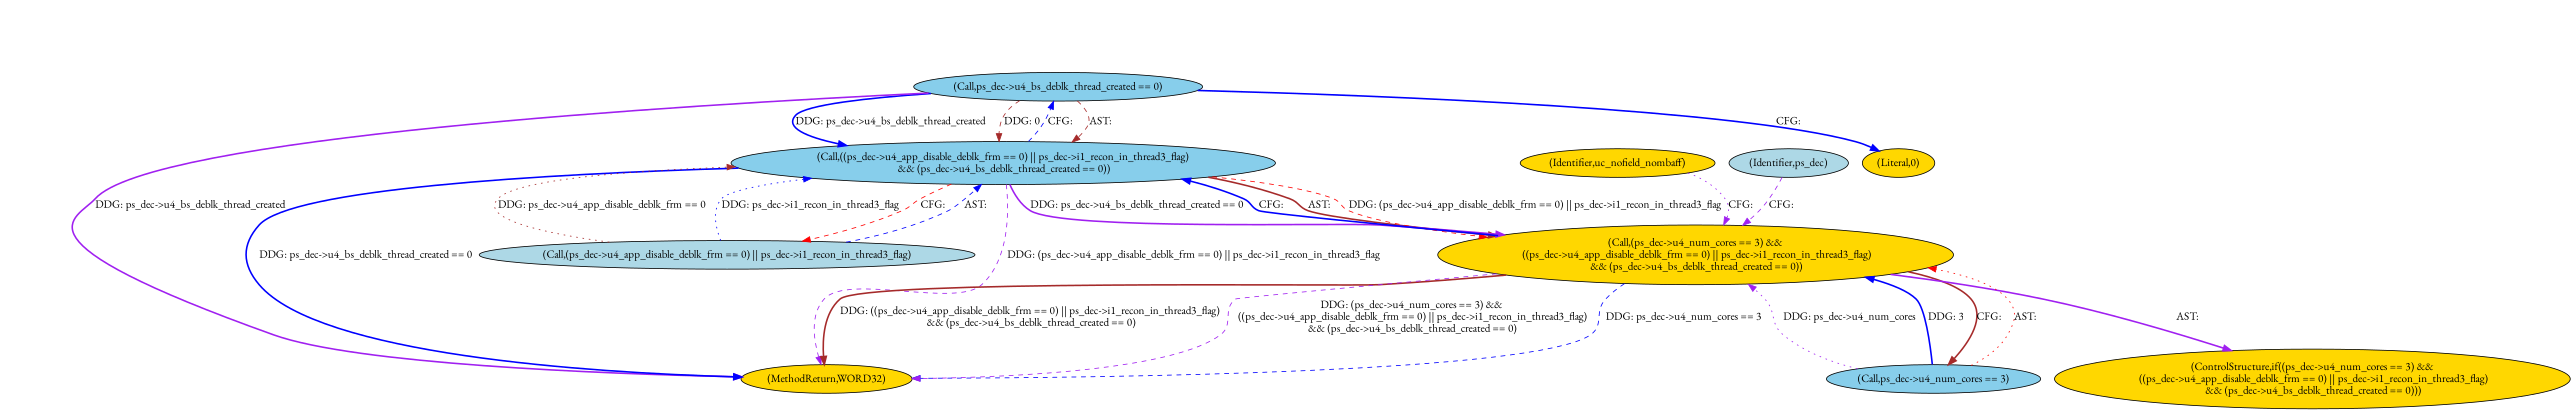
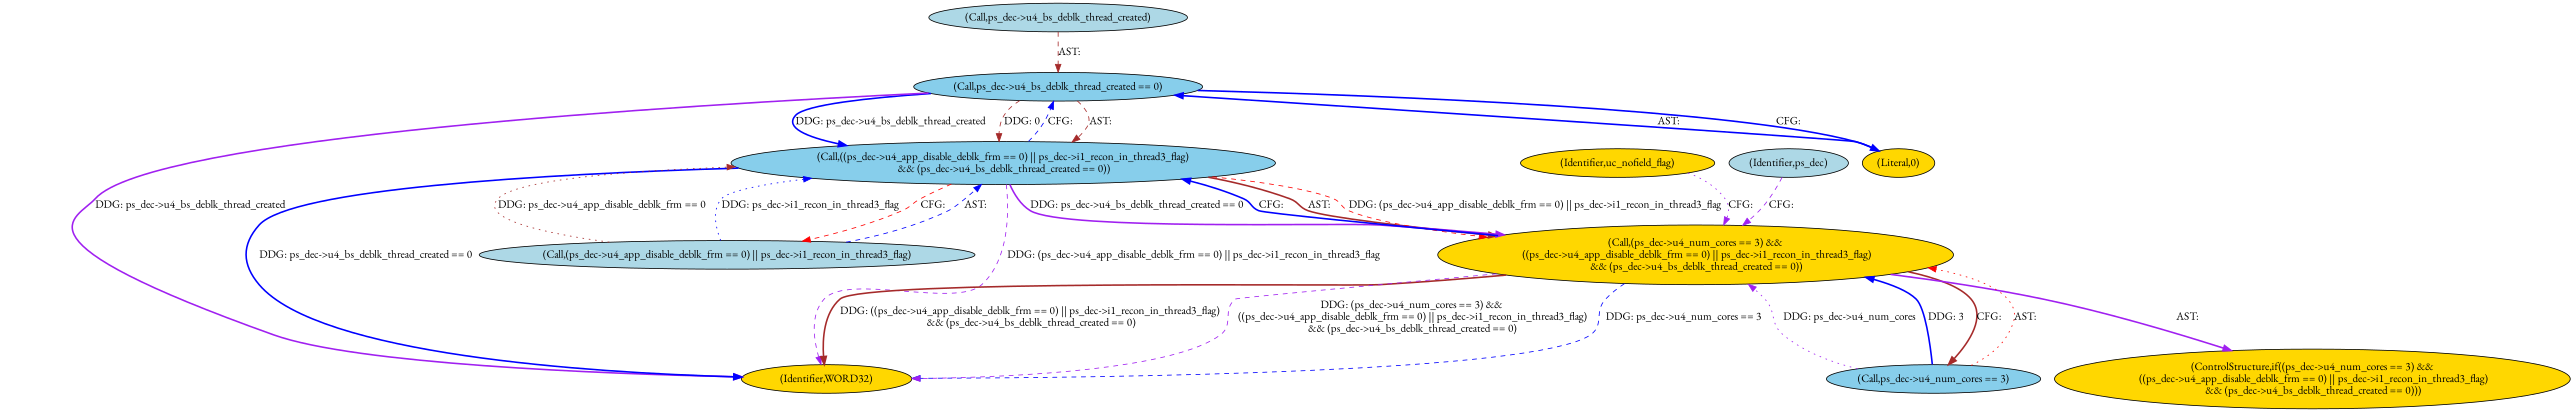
node "(Call,ps_dec->u4_bs_deblk_thread_created)": added
edge "(Literal,0)" -> "(Call,ps_dec->u4_bs_deblk_thread_created == 0)": added, label "AST:"
node "(Identifier,uc_nofield_nombaff)": label "(Identifier,uc_nofield_nombaff)" -> "(Identifier,uc_nofield_flag)"
node "(MethodReturn,WORD32)": label "(MethodReturn,WORD32)" -> "(Identifier,WORD32)"
